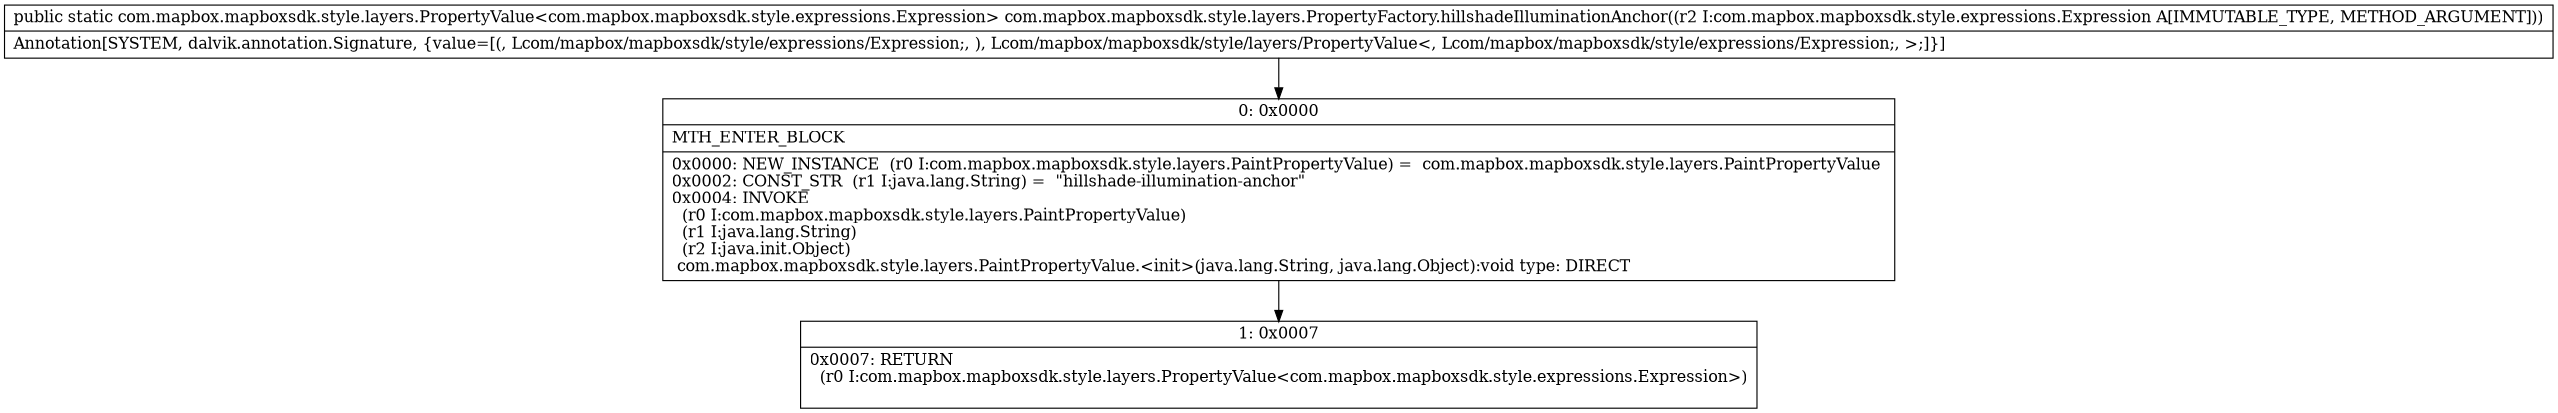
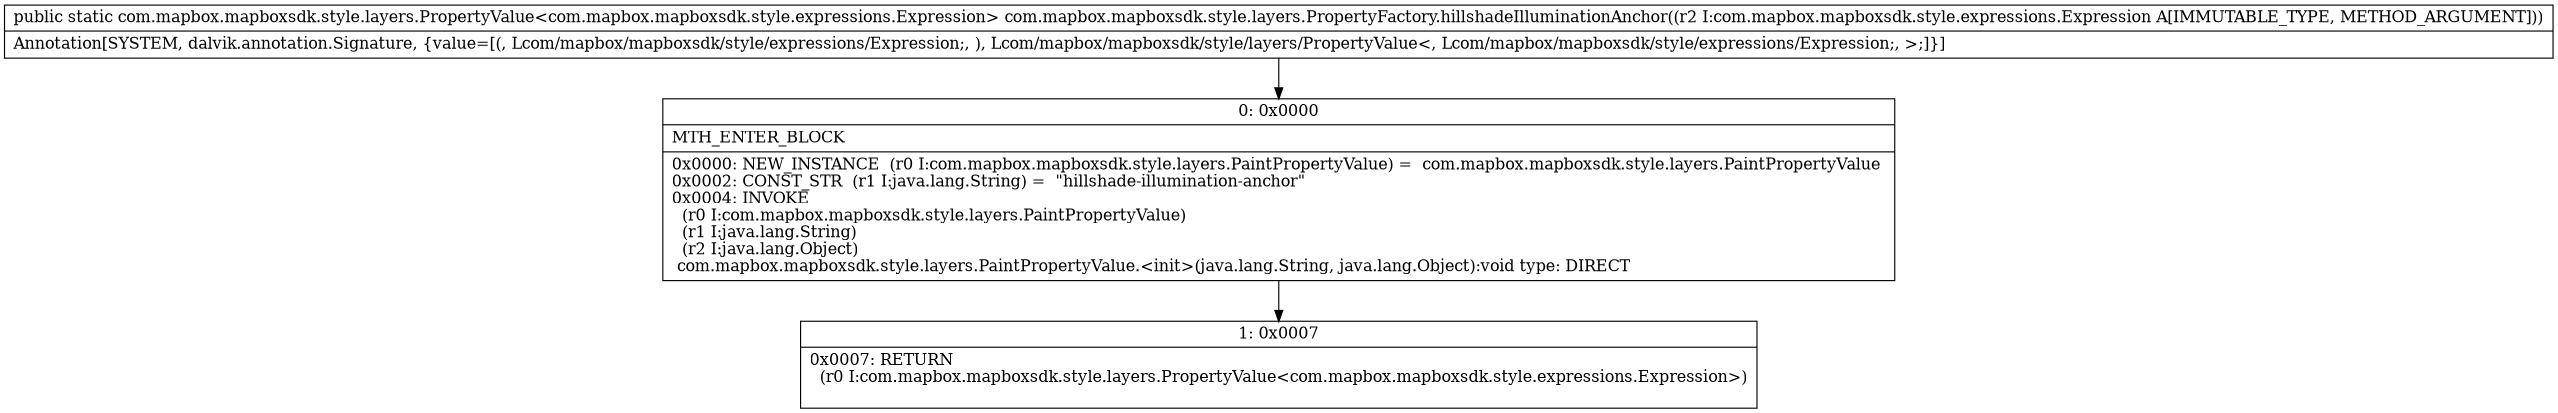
node "0: 0x0000": text "(r2 I:java.init.Object)" -> "(r2 I:java.lang.Object)"
